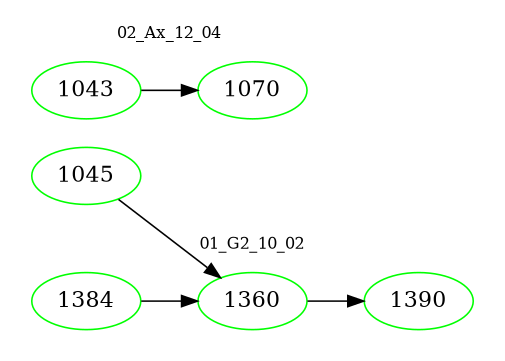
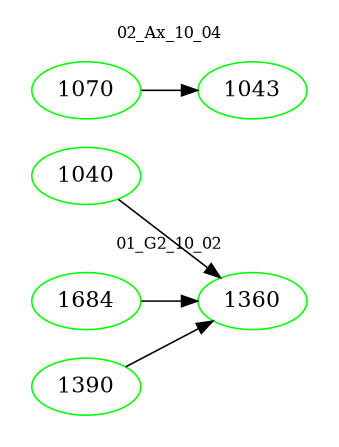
cluster "02_Ax_12_04": label "02_Ax_12_04" -> "02_Ax_10_04"
edge "1043" -> "1070": reversed
node "1045": label "1045" -> "1040"
node "1384": label "1384" -> "1684"
edge "1360" -> "1390": reversed
